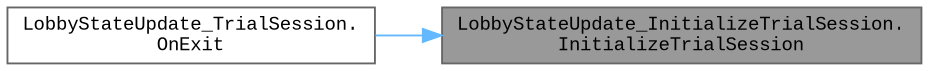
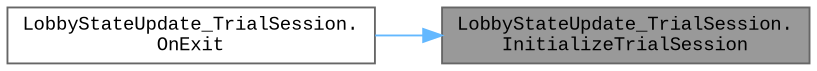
node "LobbyStateUpdate_InitializeTrialSession. InitializeTrialSession": label "LobbyStateUpdate_InitializeTrialSession. InitializeTrialSession" -> "LobbyStateUpdate_TrialSession. InitializeTrialSession"
